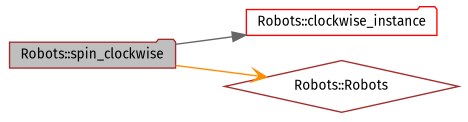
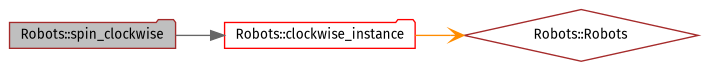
edge "Robots::spin_clockwise" -> "Robots::Robots": now "Robots::clockwise_instance" -> "Robots::Robots"
